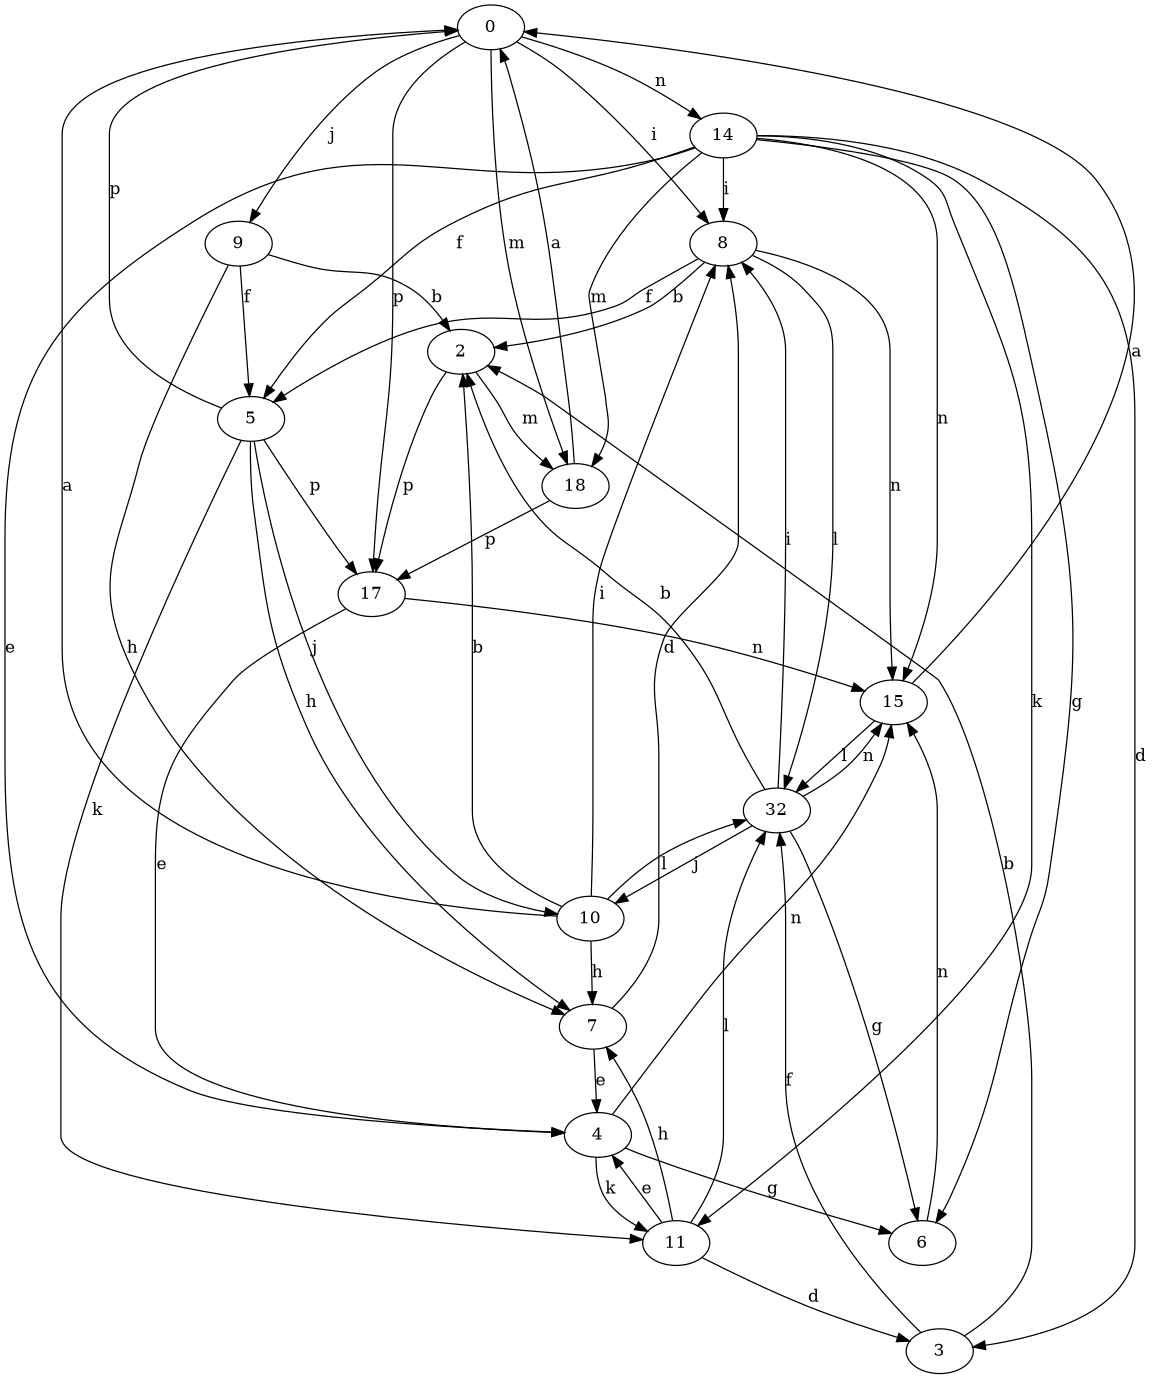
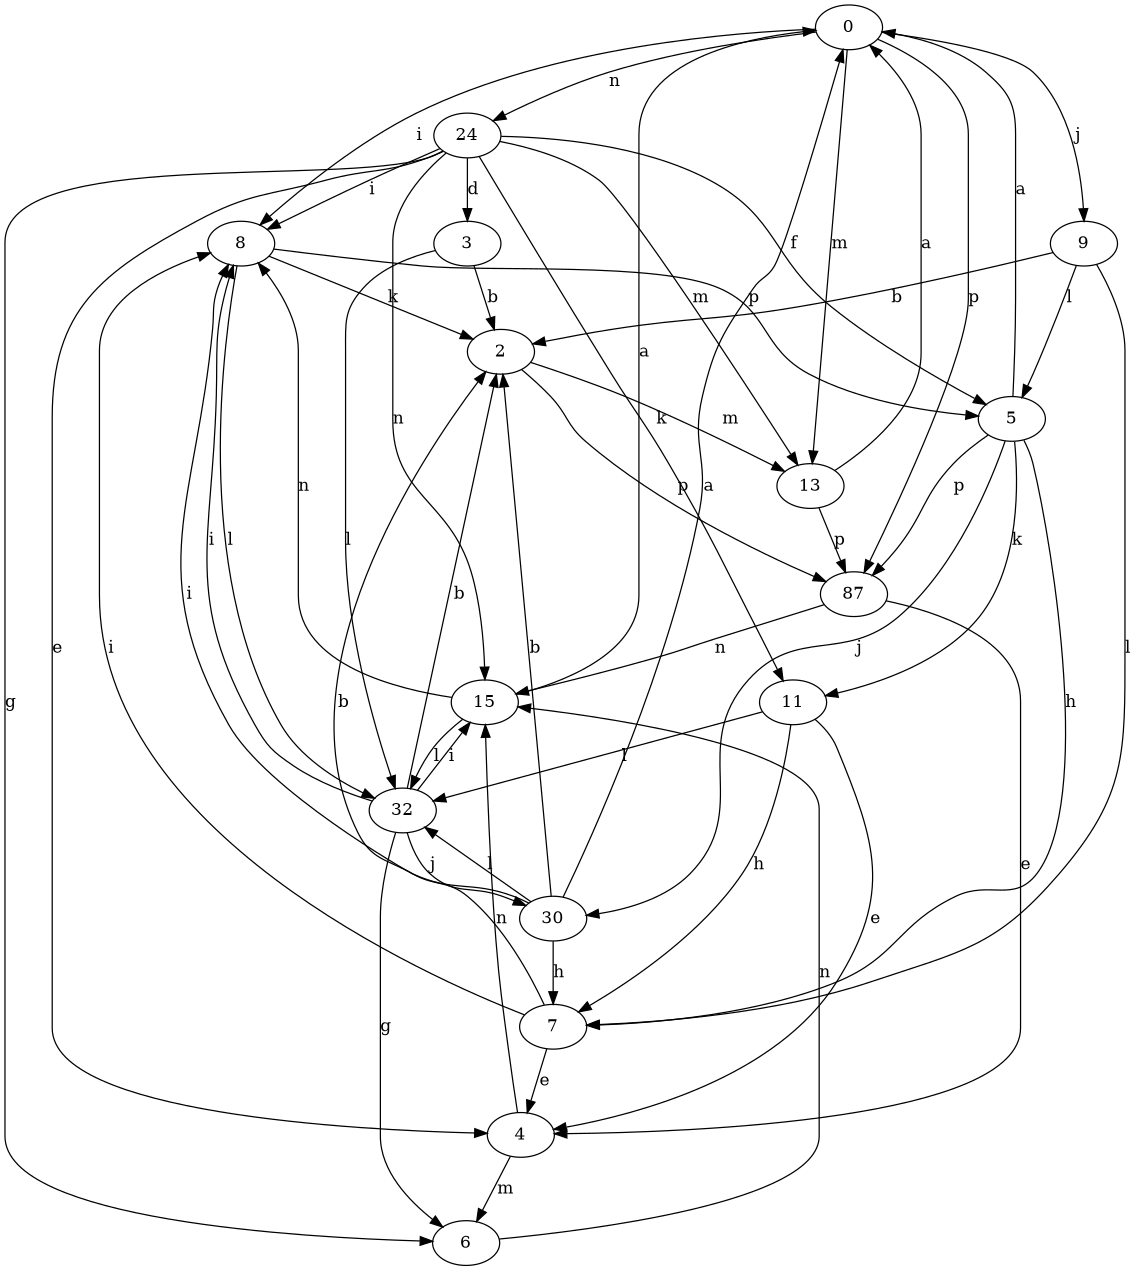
node "14": label "14" -> "24"
edge "5" -> "0": label "p" -> "a"
edge "9" -> "5": label "f" -> "l"
edge "8" -> "5": label "f" -> "p"
edge "8" -> "2": label "b" -> "k"
edge "8" -> "15": reversed
node "18": label "18" -> "13"
node "17": label "17" -> "87"
edge "9" -> "7": label "h" -> "l"
edge "7" -> "8": label "d" -> "i"
edge "7" -> "2": added, label "b"
edge "32" -> "15": label "n" -> "i"
node "10": label "10" -> "30"
edge "3" -> "32": label "f" -> "l"
edge "4" -> "6": label "g" -> "m"
edge "4" -> "11": removed, label "k"
edge "11" -> "3": removed, label "d"
